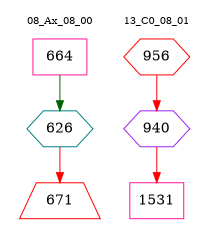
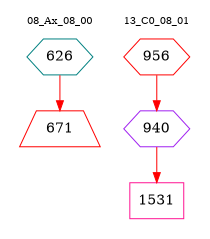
node "664": removed
